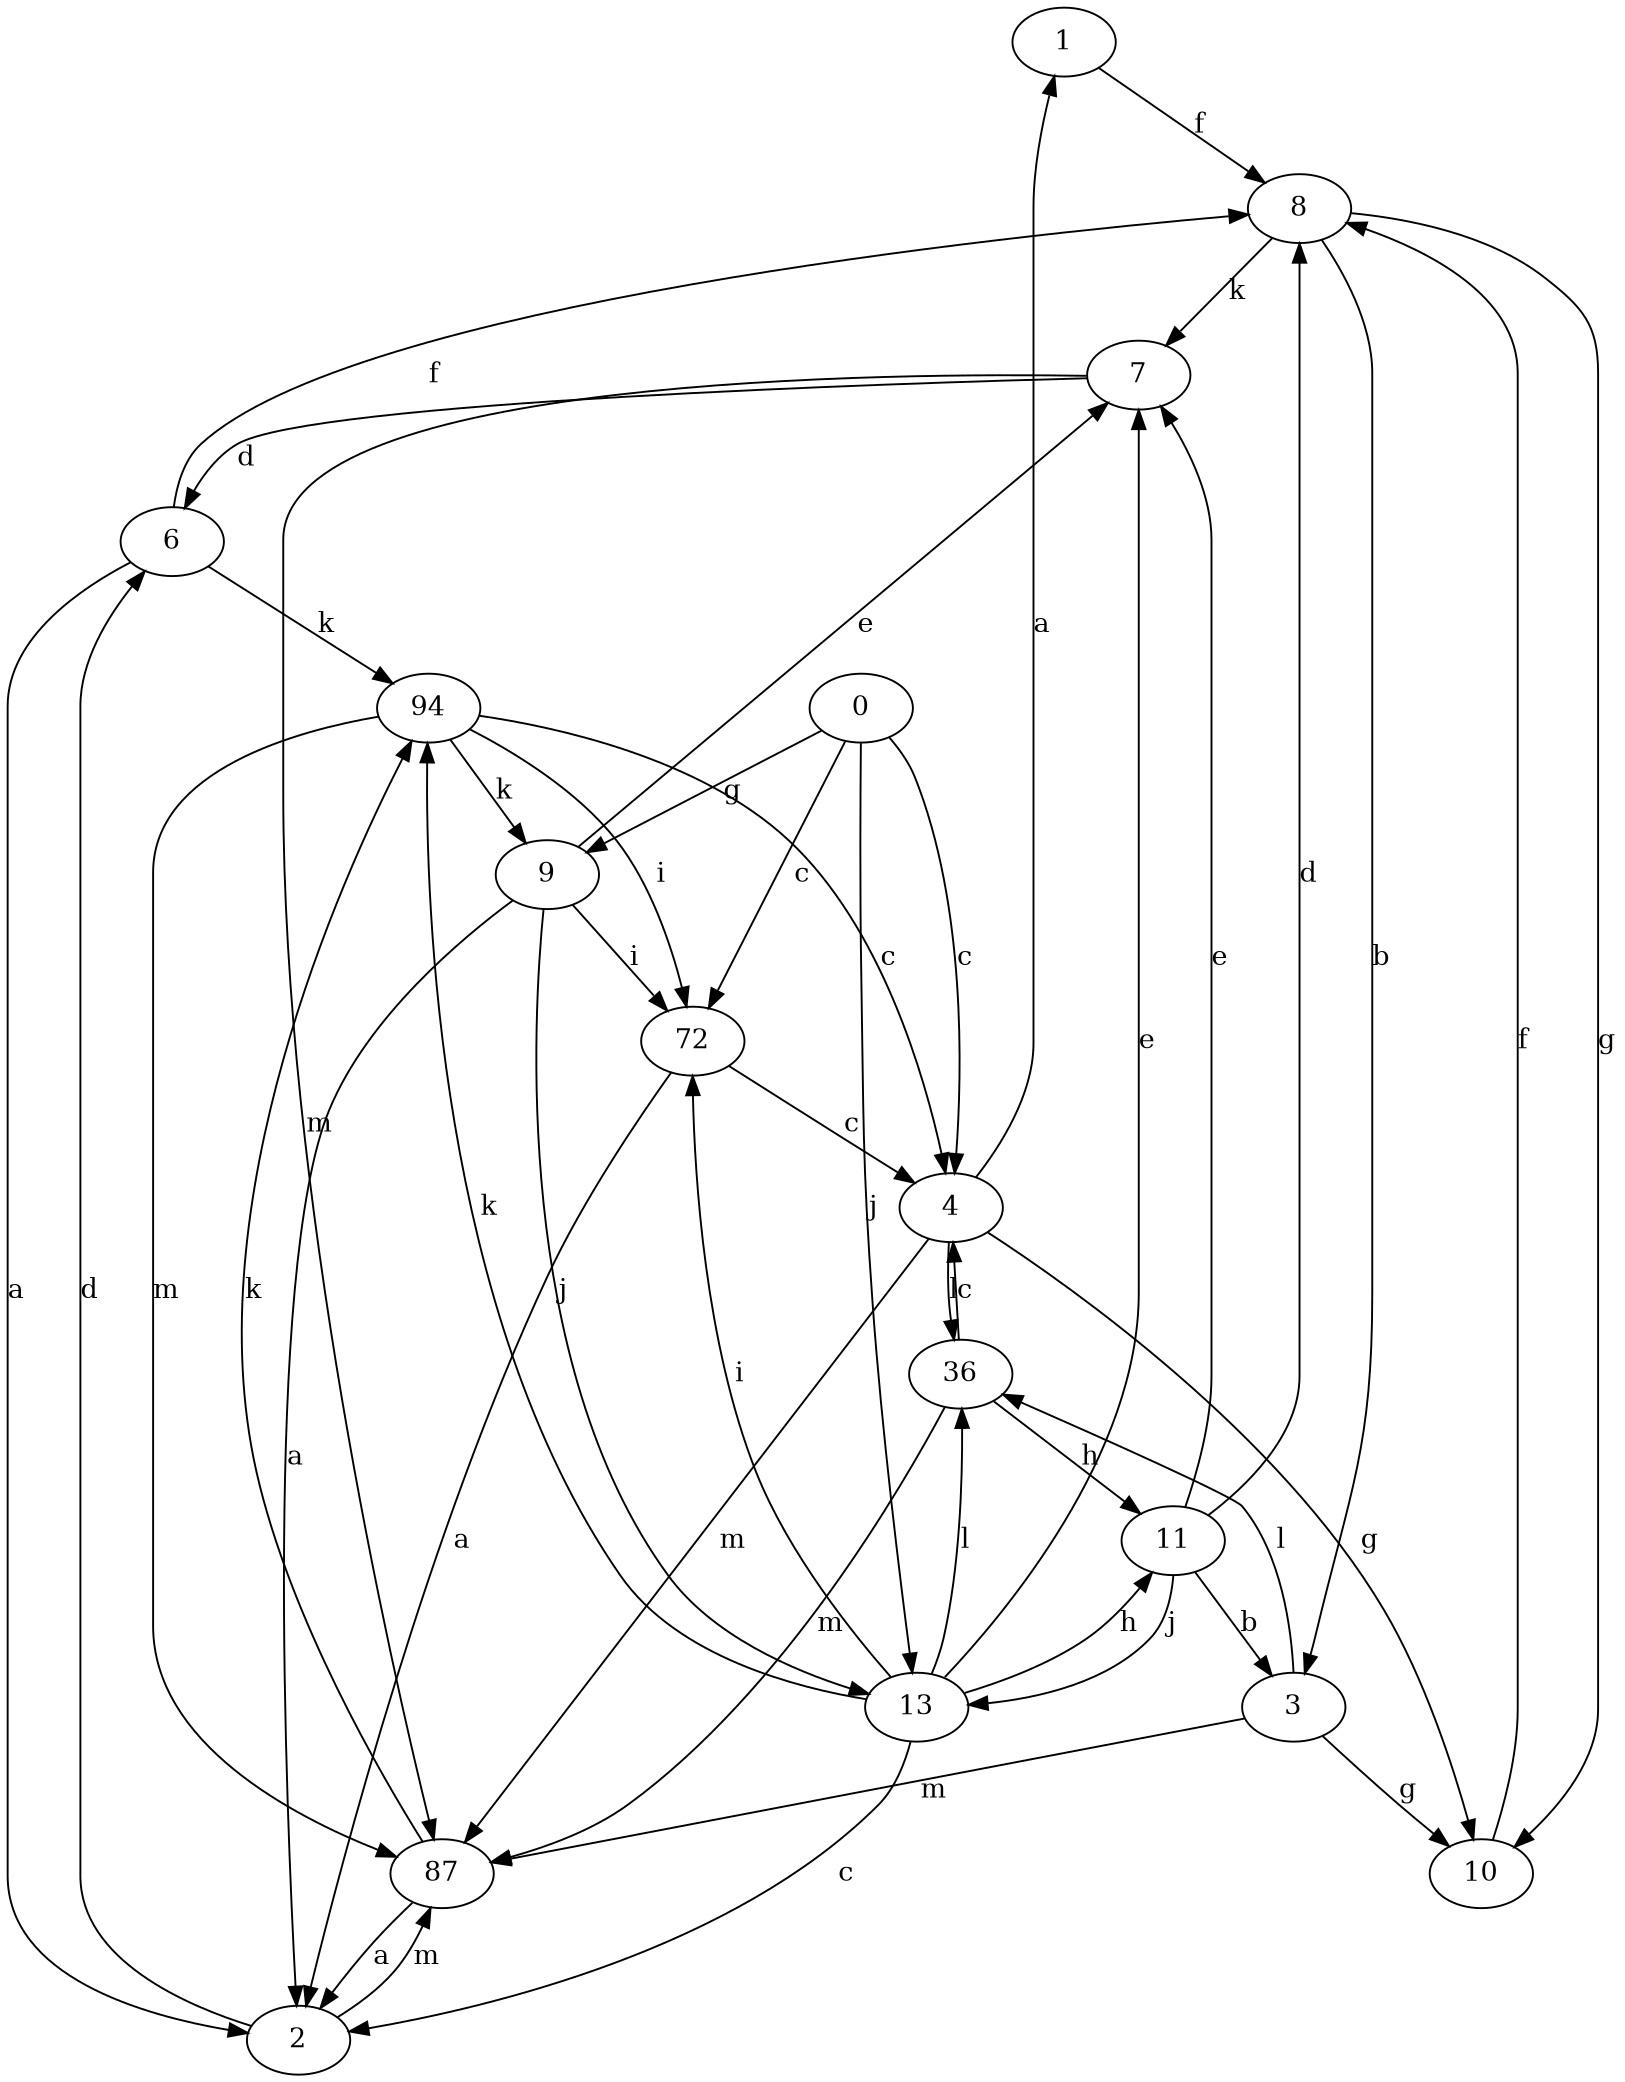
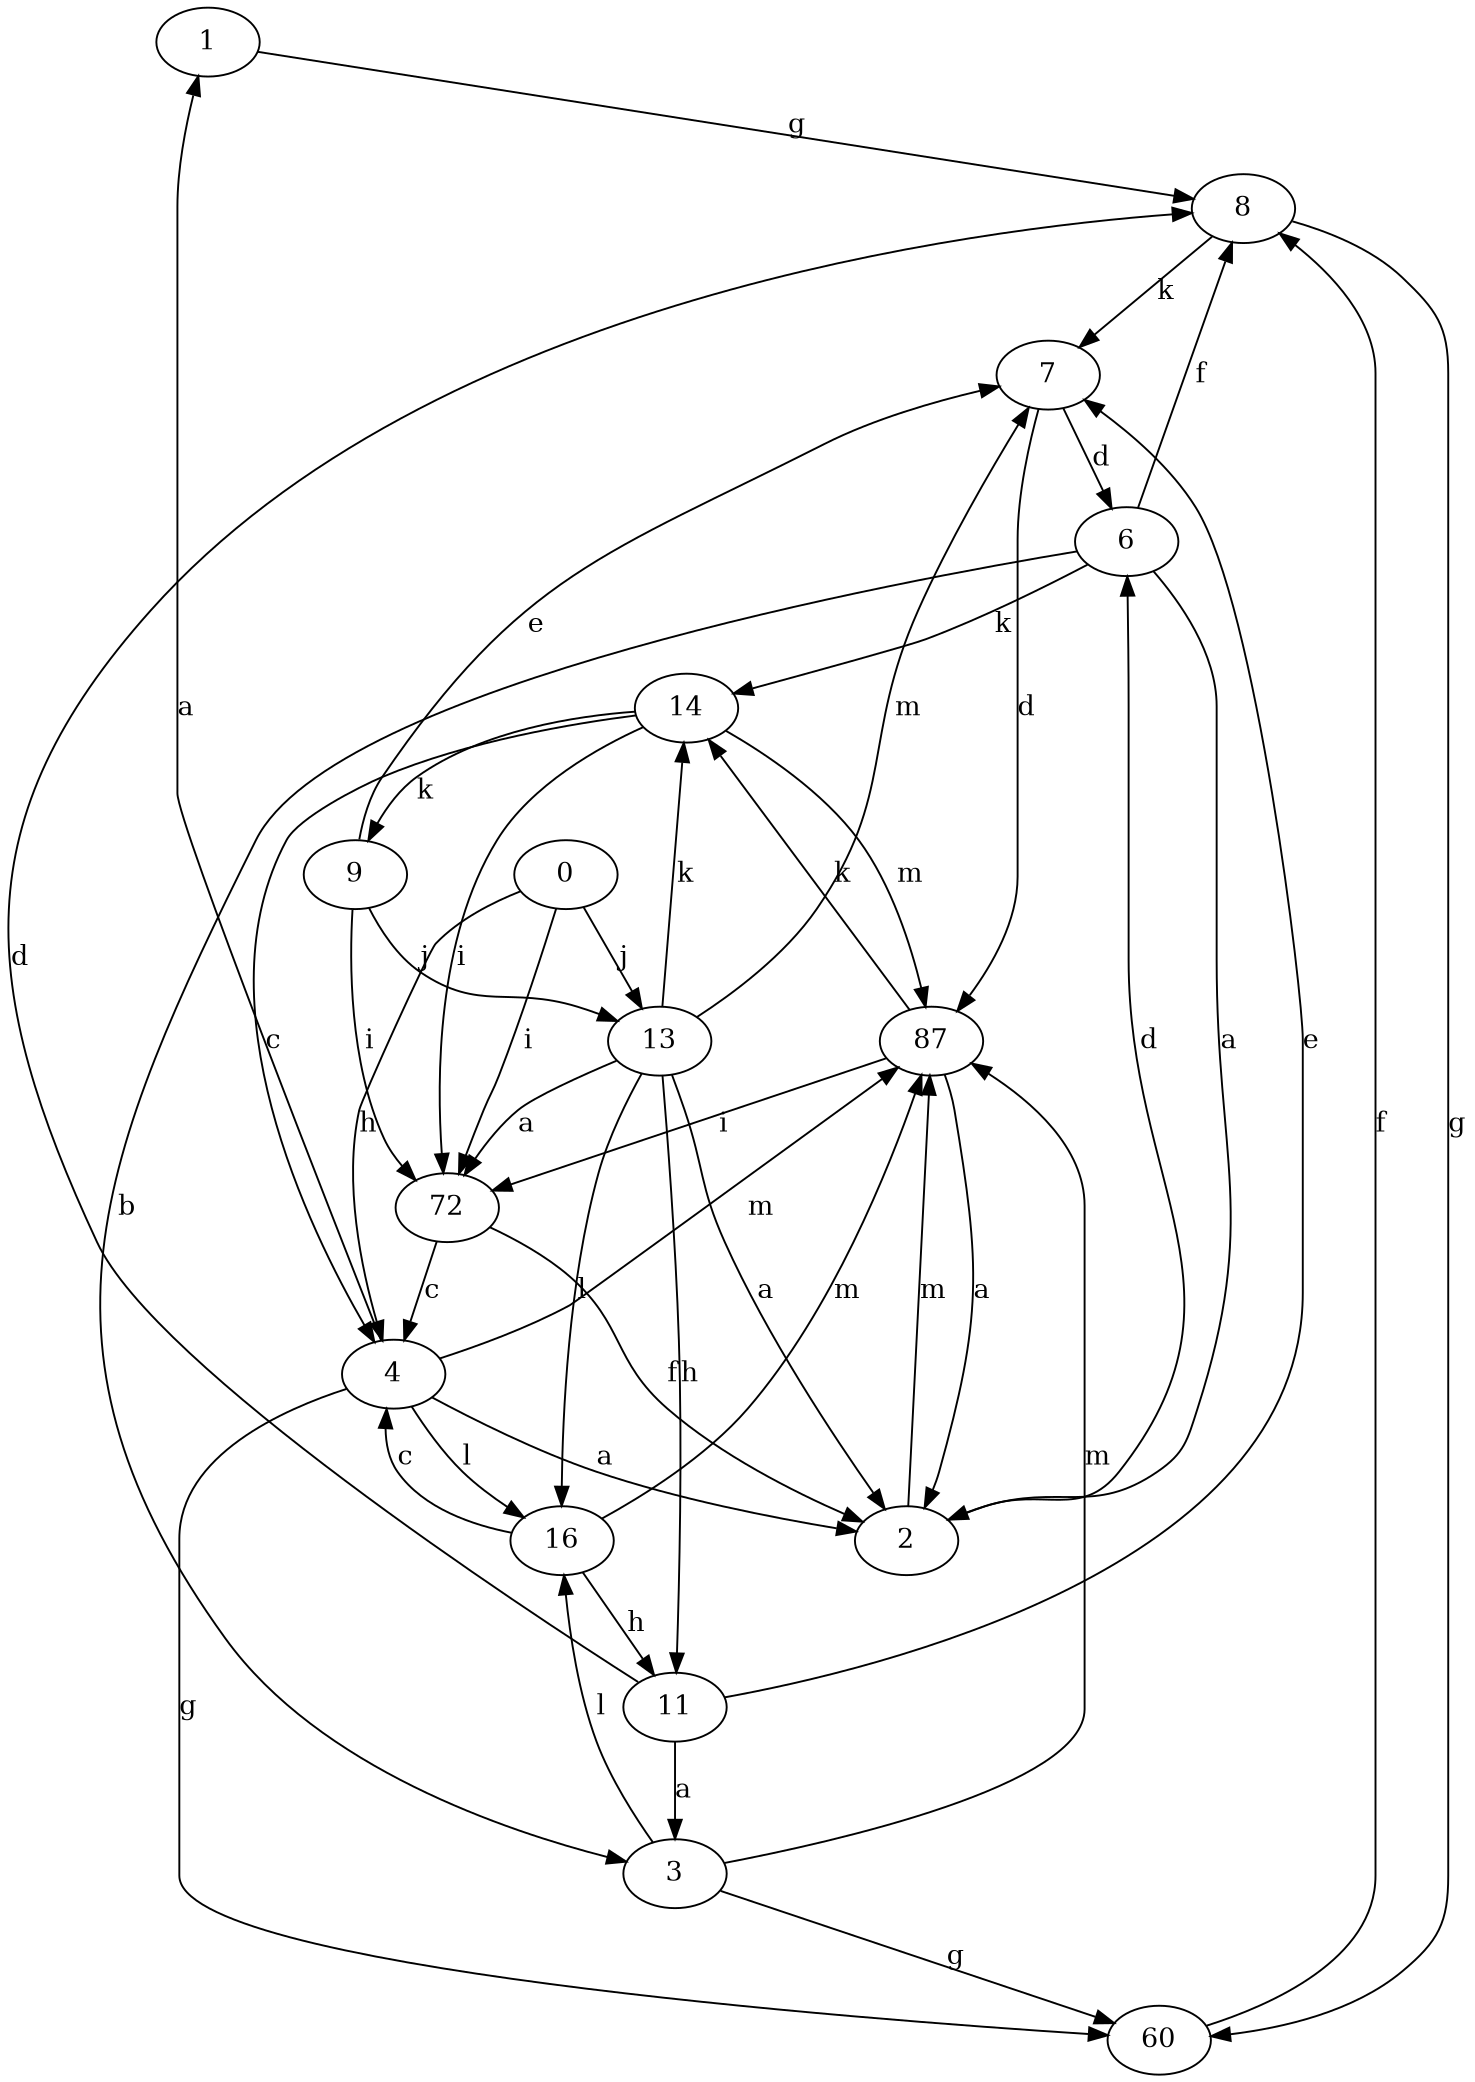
edge "1" -> "8": label "f" -> "g"
node "94": label "94" -> "14"
edge "0" -> "9": removed, label "g"
edge "0" -> "72": label "c" -> "i"
edge "8" -> "3": now "6" -> "3"
edge "0" -> "4": label "c" -> "h"
edge "13" -> "7": label "e" -> "m"
edge "87" -> "72": added, label "i"
edge "7" -> "87": label "m" -> "d"
edge "13" -> "72": label "i" -> "a"
node "36": label "36" -> "16"
edge "9" -> "2": now "4" -> "2"
edge "72" -> "2": label "a" -> "f"
edge "11" -> "3": label "b" -> "a"
edge "11" -> "13": removed, label "j"
edge "13" -> "2": label "c" -> "a"
node "10": label "10" -> "60"
